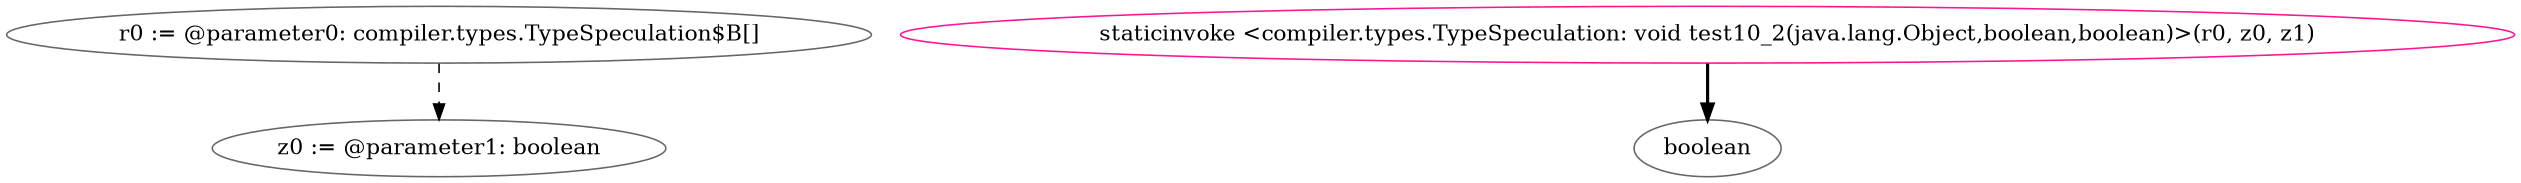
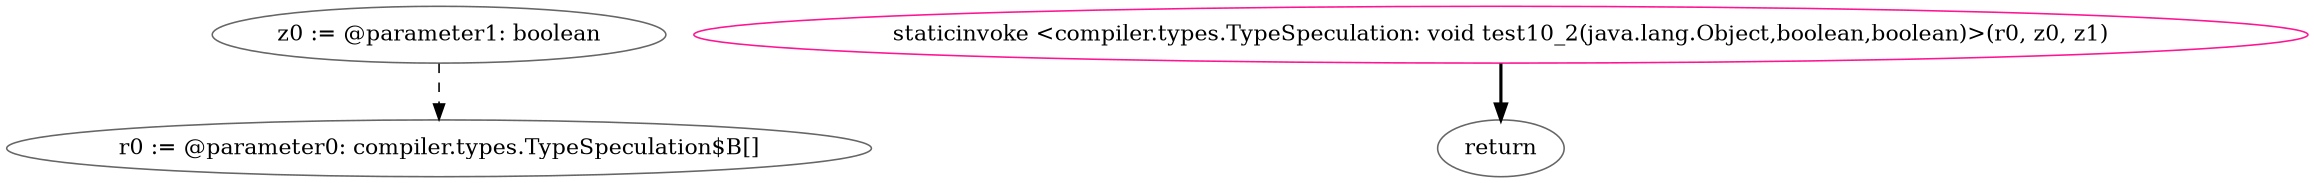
edge "r0 := @parameter0: compiler.types.TypeSpeculation$B[]" -> "z0 := @parameter1: boolean": reversed
node "boolean": label "boolean" -> "return"
